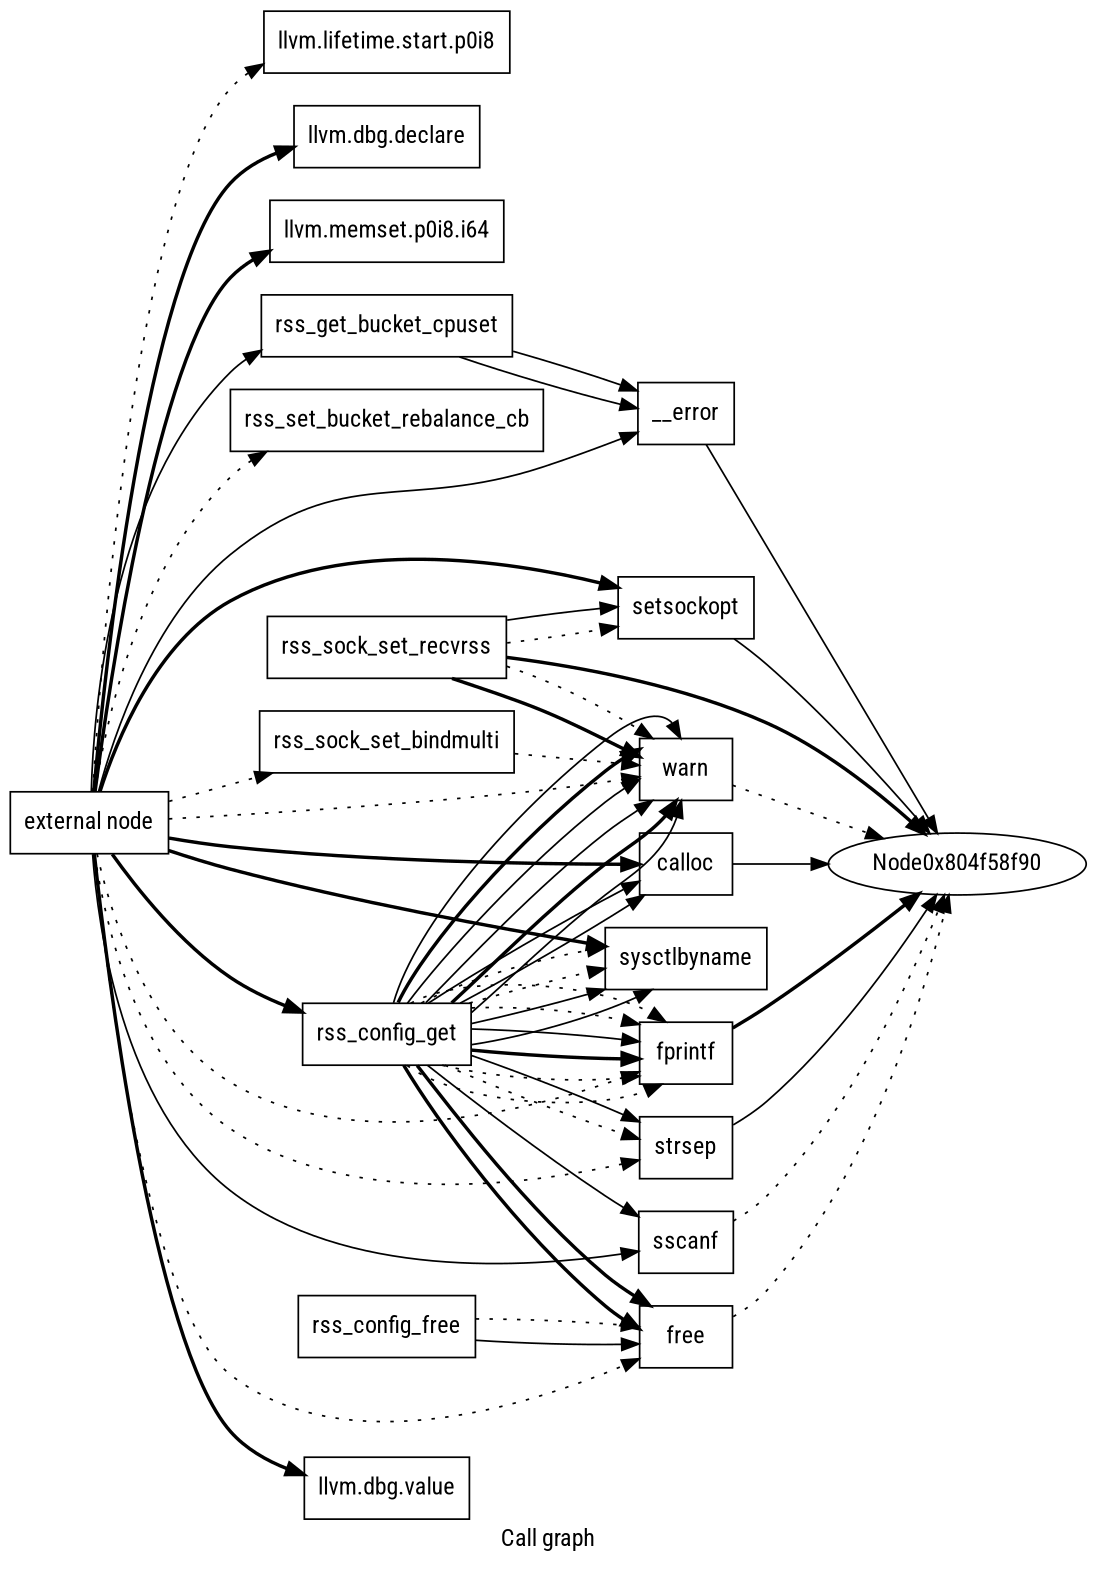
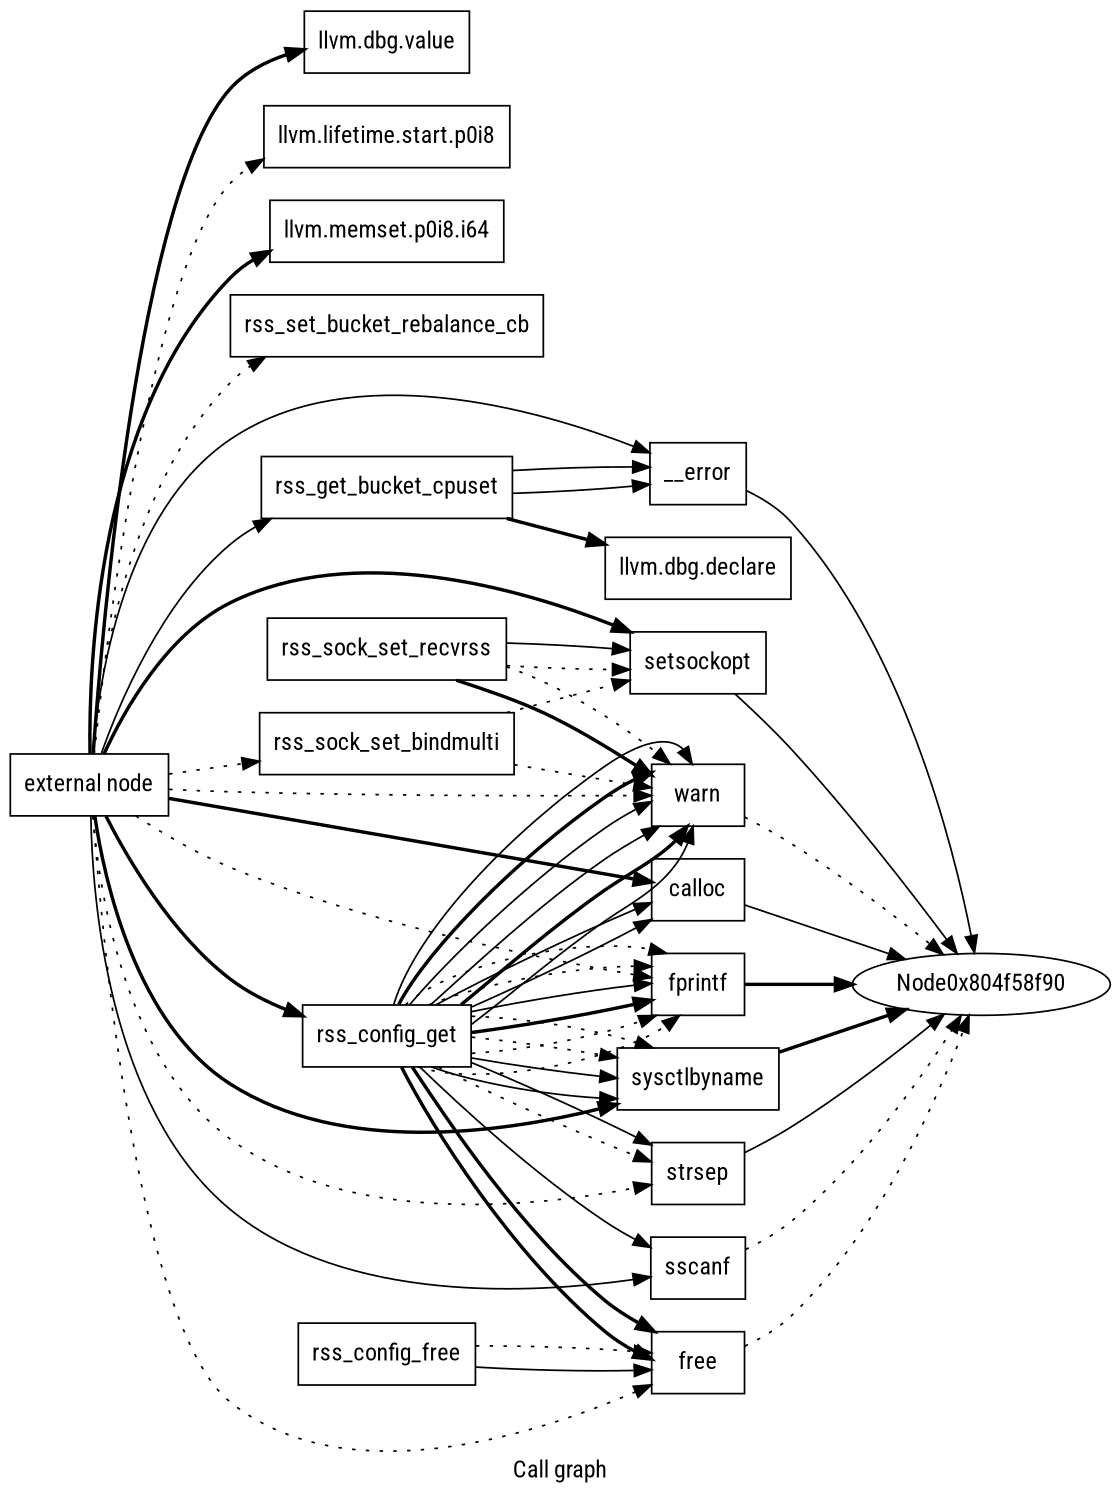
edge "external node" -> "llvm.dbg.declare": now "rss_get_bucket_cpuset" -> "llvm.dbg.declare"
edge "rss_sock_set_bindmulti" -> "setsockopt": added
edge "rss_sock_set_recvrss" -> "Node0x804f58f90": now "sysctlbyname" -> "Node0x804f58f90"
